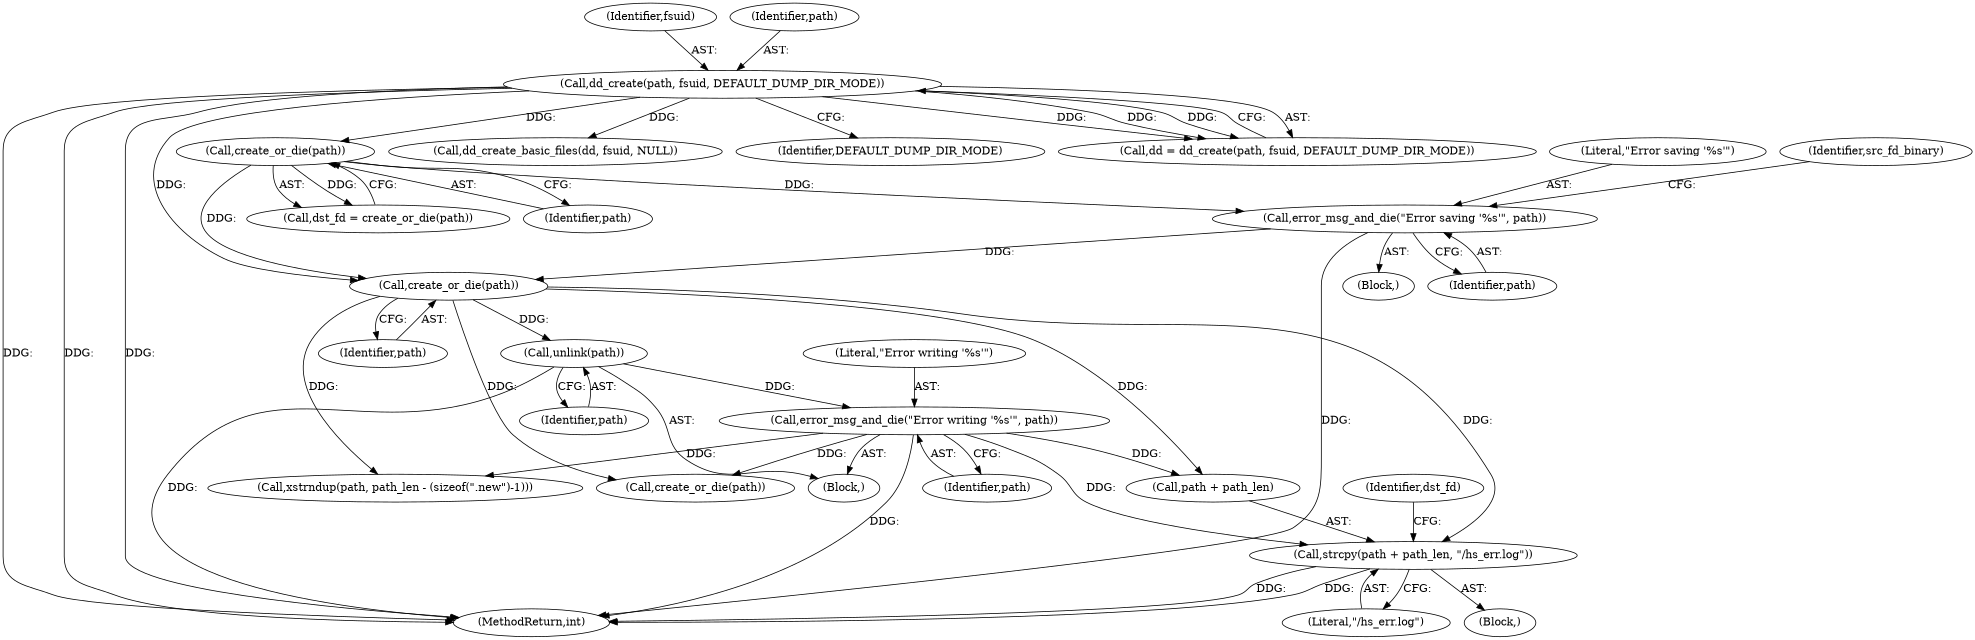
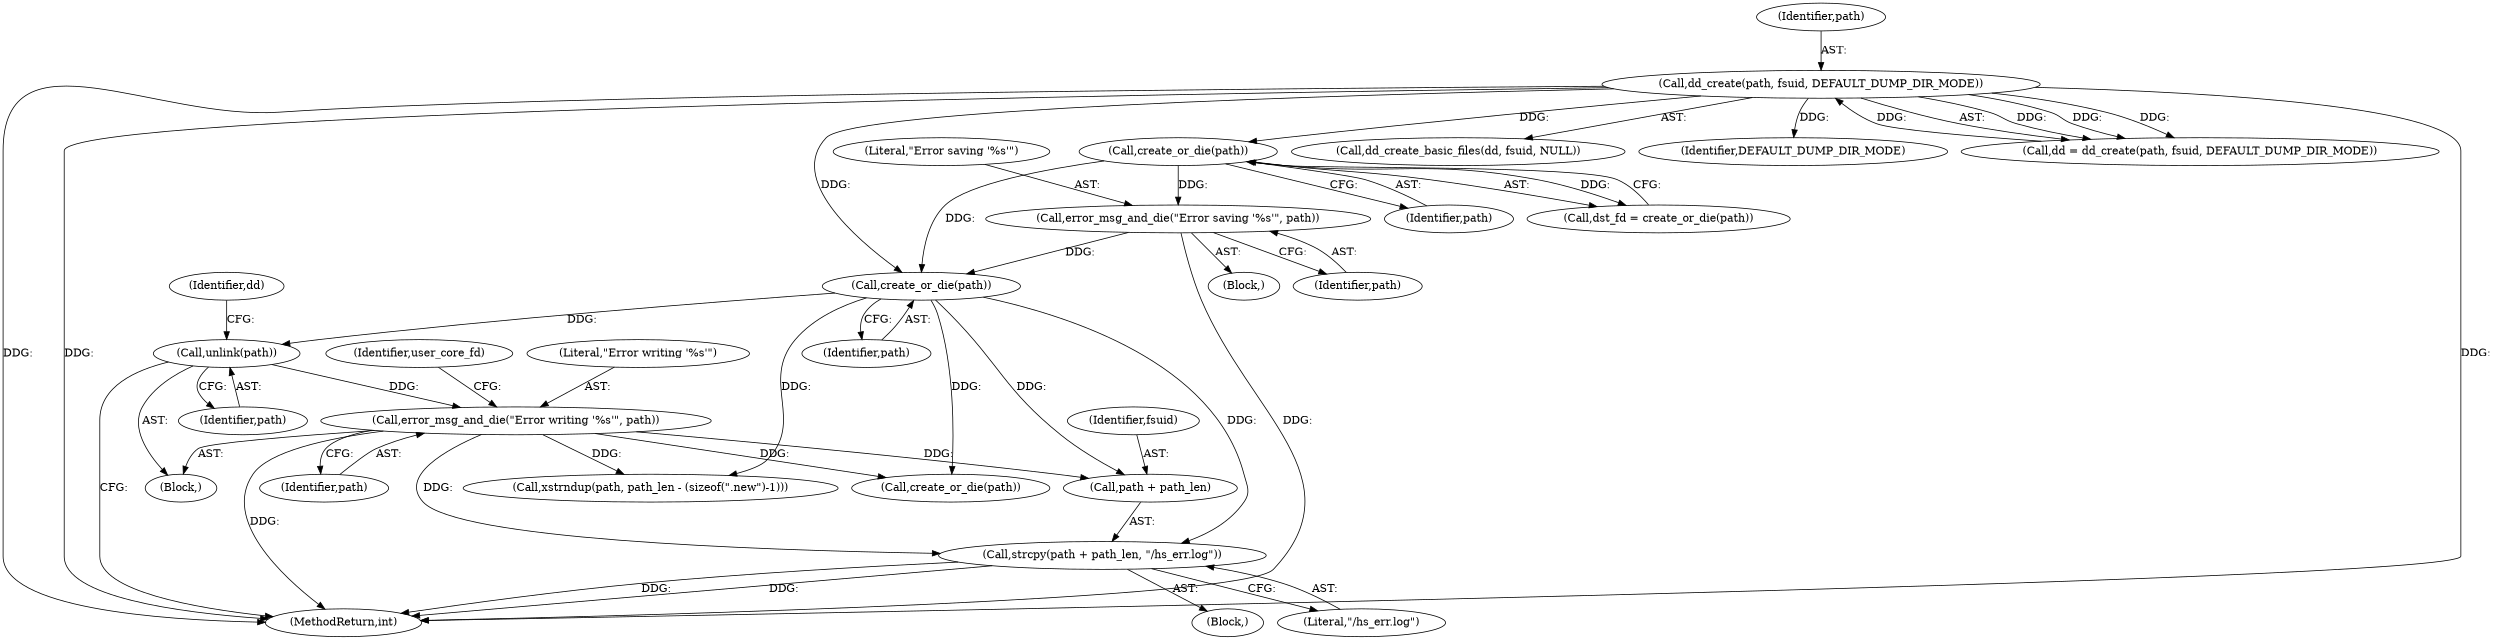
edge "(Identifier,fsuid)" -> "(Call,dd_create(path, fsuid, DEFAULT_DUMP_DIR_MODE))": now "(Identifier,fsuid)" -> "(Call,path + path_len)"
edge "(Call,dd_create(path, fsuid, DEFAULT_DUMP_DIR_MODE))" -> "(Call,dd_create_basic_files(dd, fsuid, NULL))": label "DDG: " -> "AST: "
edge "(Call,dd_create(path, fsuid, DEFAULT_DUMP_DIR_MODE))" -> "(Identifier,DEFAULT_DUMP_DIR_MODE)": label "CFG: " -> "DDG: "
edge "(Call,dd = dd_create(path, fsuid, DEFAULT_DUMP_DIR_MODE))" -> "(Call,dd_create(path, fsuid, DEFAULT_DUMP_DIR_MODE))": label "CFG: " -> "DDG: "
node "(Identifier,src_fd_binary)": removed
node "(Identifier,dd)": added
node "(Identifier,user_core_fd)": added
edge "(Call,unlink(path))" -> "(MethodReturn,int)": label "DDG: " -> "CFG: "
node "(Identifier,dst_fd)": removed
